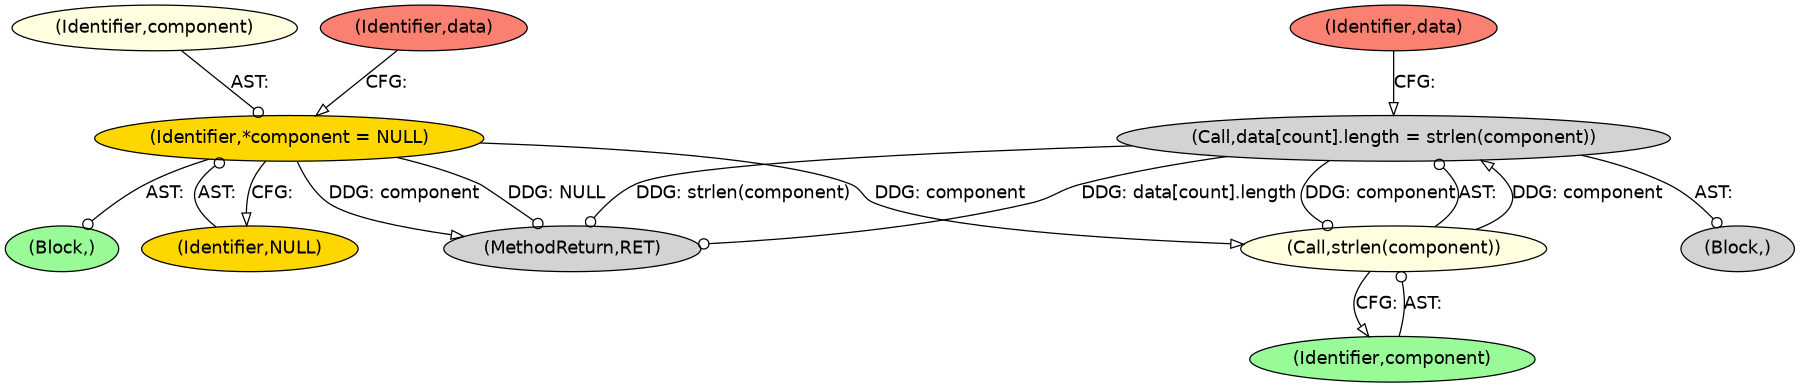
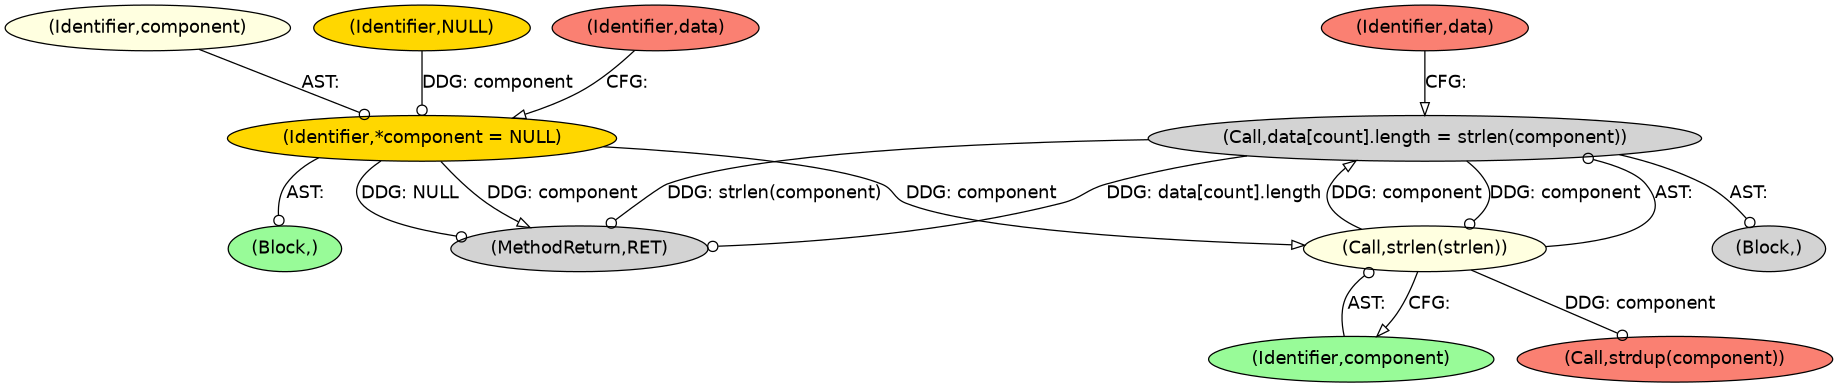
edge "(Identifier,*component = NULL)" -> "(Identifier,NULL)": removed, label "CFG:"
edge "(Identifier,NULL)" -> "(Identifier,*component = NULL)": label "AST: " -> "DDG: component"
node "(Call,strlen(component))": label "(Call,strlen(component))" -> "(Call,strlen(strlen))"
node "(Call,strdup(component))": added
